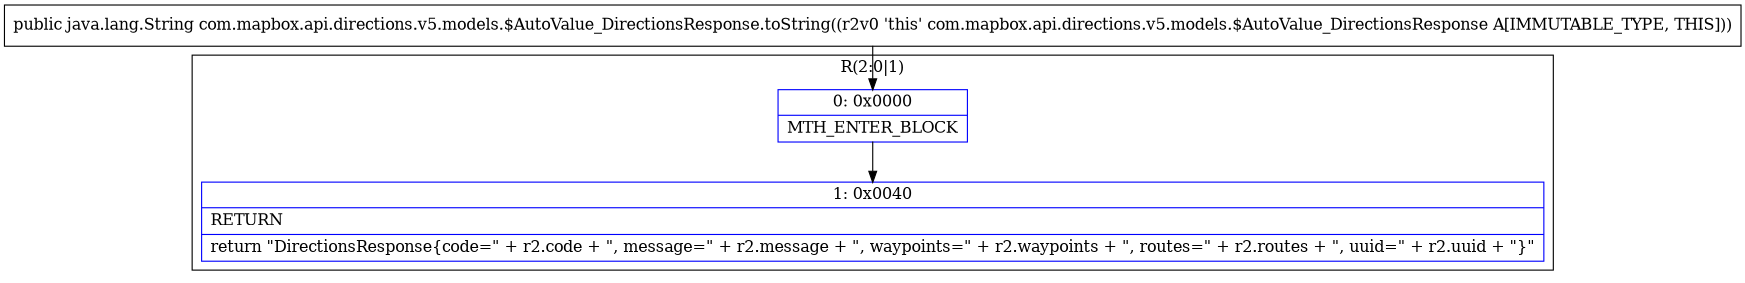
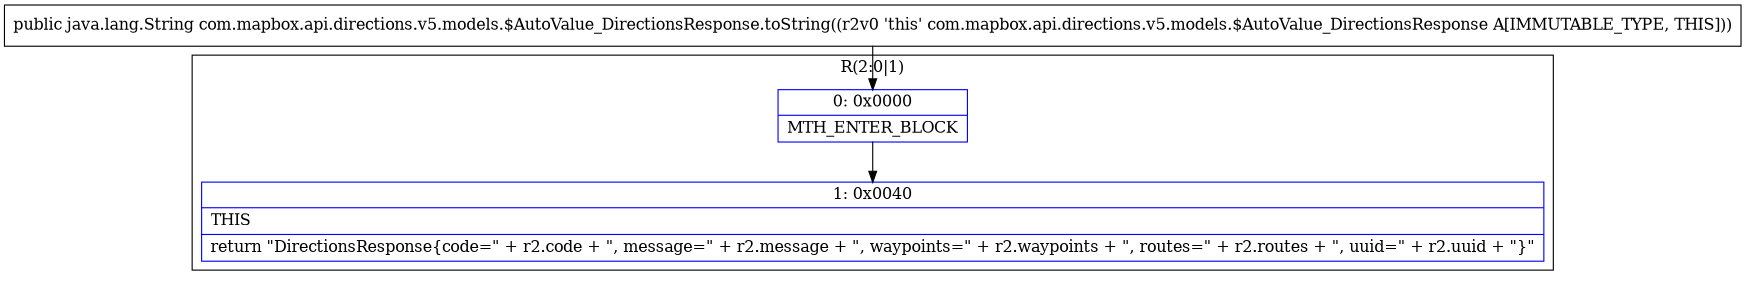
node "1: 0x0040": text "RETURN" -> "THIS"
